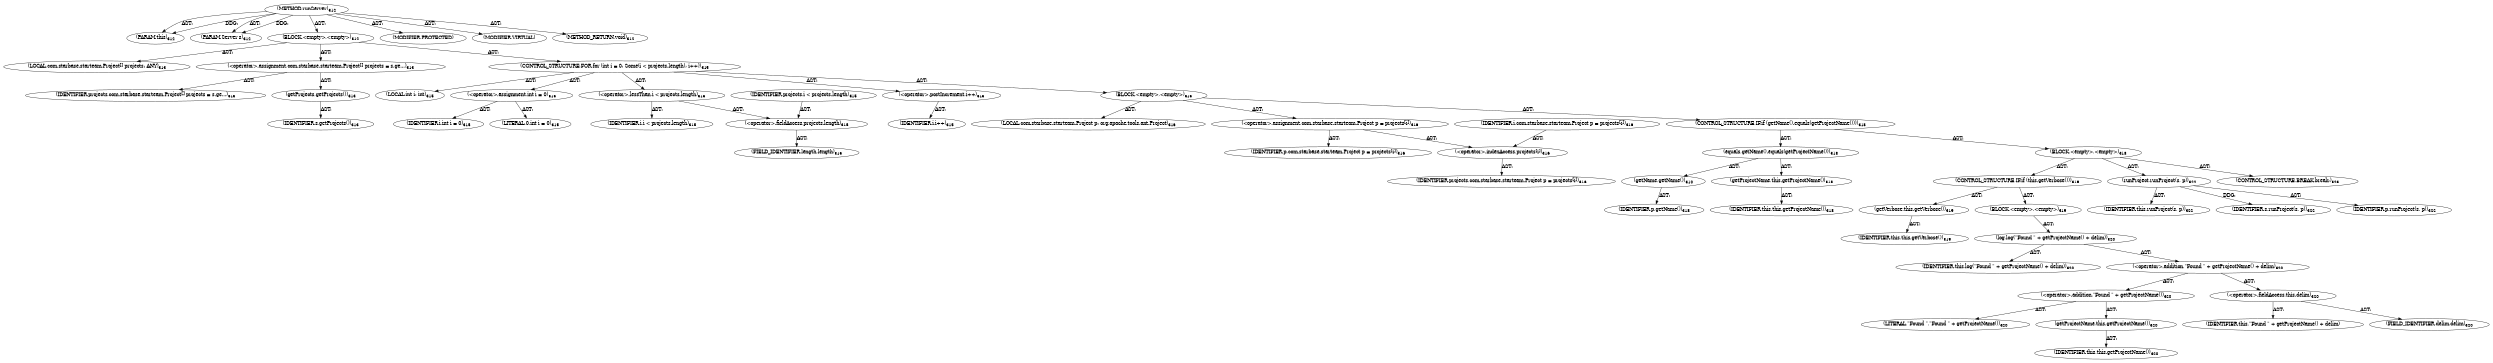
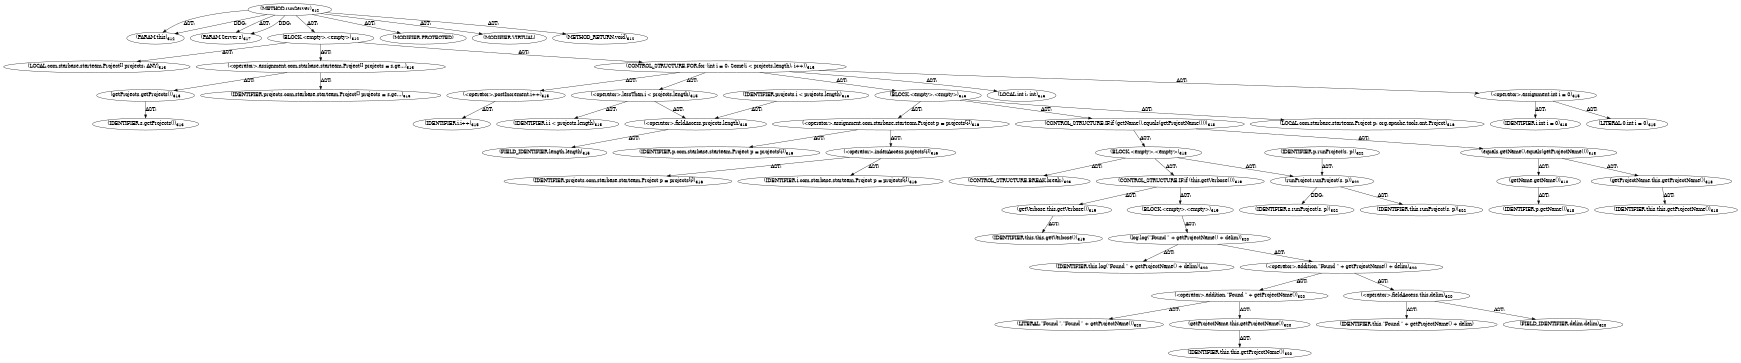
node "(PARAM,Server s)": text "312" -> "317"
edge "(IDENTIFIER,i,com.starbase.starteam.Project p = projects[i])" -> "(<operator>.indexAccess,projects[i])": reversed
edge "(runProject,runProject(s, p))" -> "(IDENTIFIER,p,runProject(s, p))": reversed
